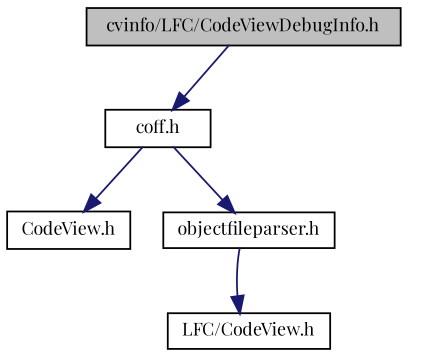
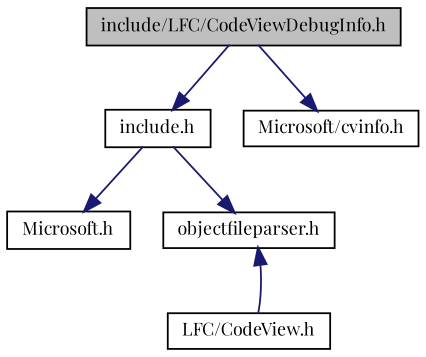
node "cvinfo/LFC/CodeViewDebugInfo.h": label "cvinfo/LFC/CodeViewDebugInfo.h" -> "include/LFC/CodeViewDebugInfo.h"
node "coff.h": label "coff.h" -> "include.h"
node "Microsoft/cvinfo.h": added
node "CodeView.h": label "CodeView.h" -> "Microsoft.h"
edge "objectfileparser.h" -> "LFC/CodeView.h": reversed
